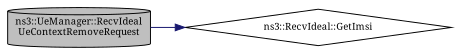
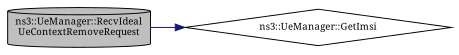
node "ns3::RecvIdeal::GetImsi": label "ns3::RecvIdeal::GetImsi" -> "ns3::UeManager::GetImsi"
